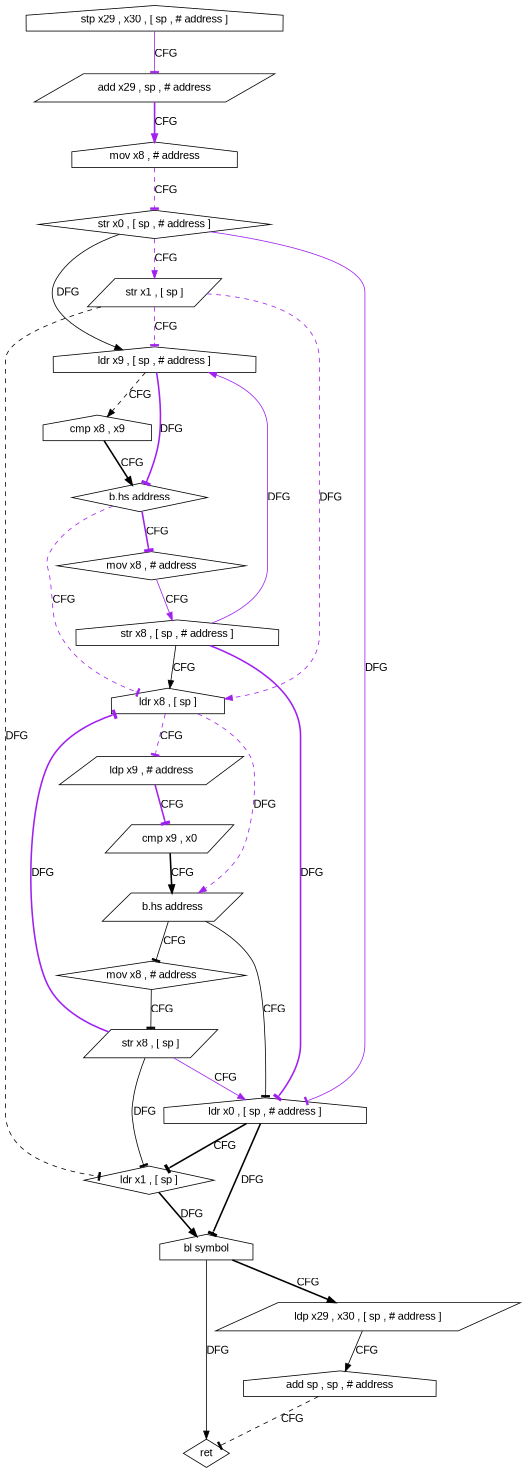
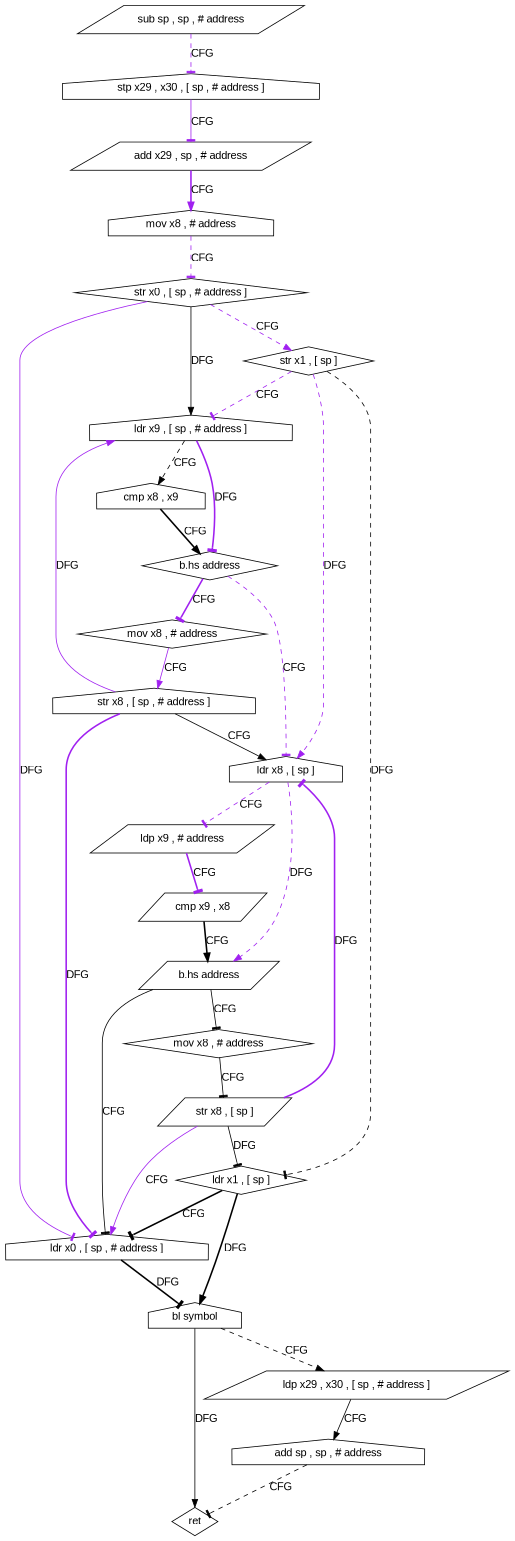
node "sub sp , sp , # address": added
node "str x1 , [ sp ]": shape parallelogram -> diamond
node "cmp x9 , x0": label "cmp x9 , x0" -> "cmp x9 , x8"
edge "ldr x0 , [ sp , # address ]" -> "ldr x1 , [ sp ]": reversed
edge "bl symbol" -> "ldp x29 , x30 , [ sp , # address ]": style bold -> dashed
